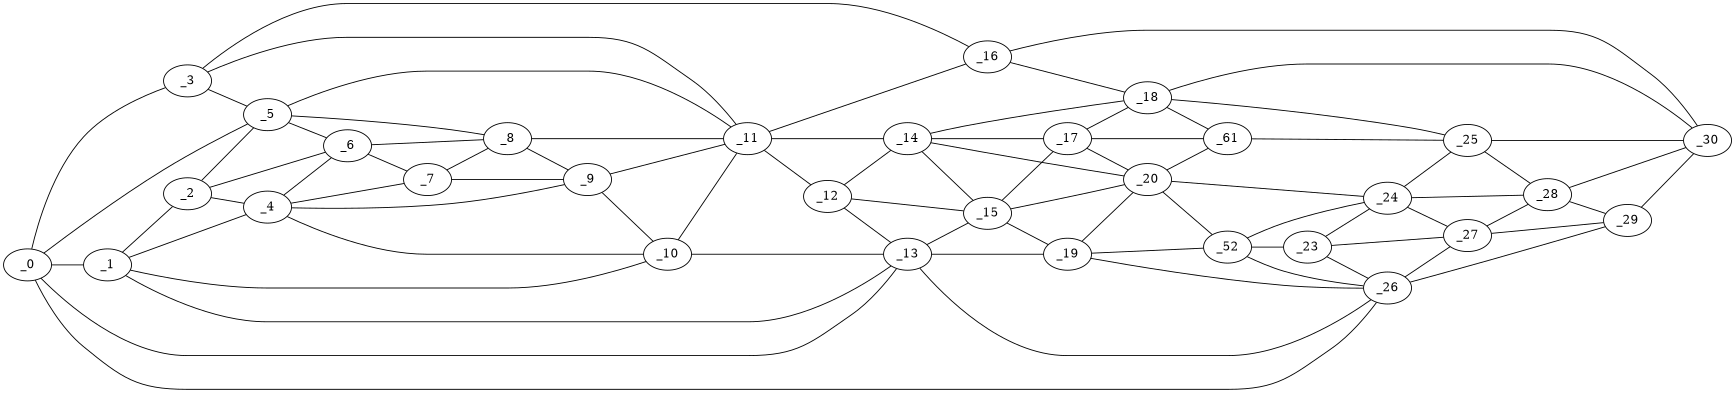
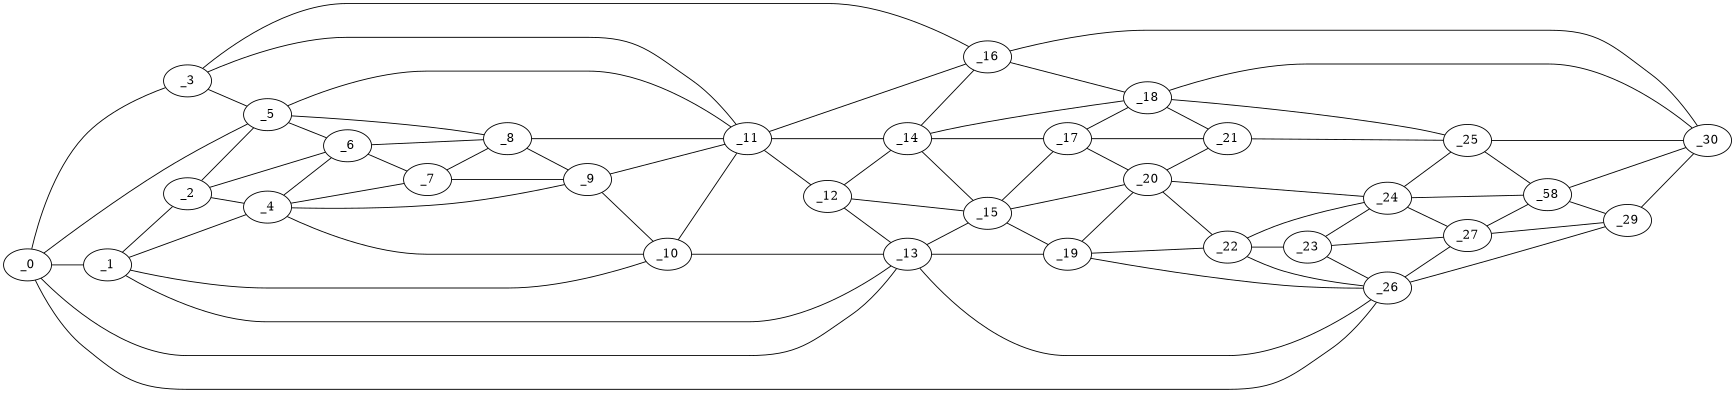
node "_61": label "_61" -> "_21"
edge "_14" -- "_20": now "_14" -- "_16"
node "_28": label "_28" -> "_58"
node "_52": label "_52" -> "_22"
